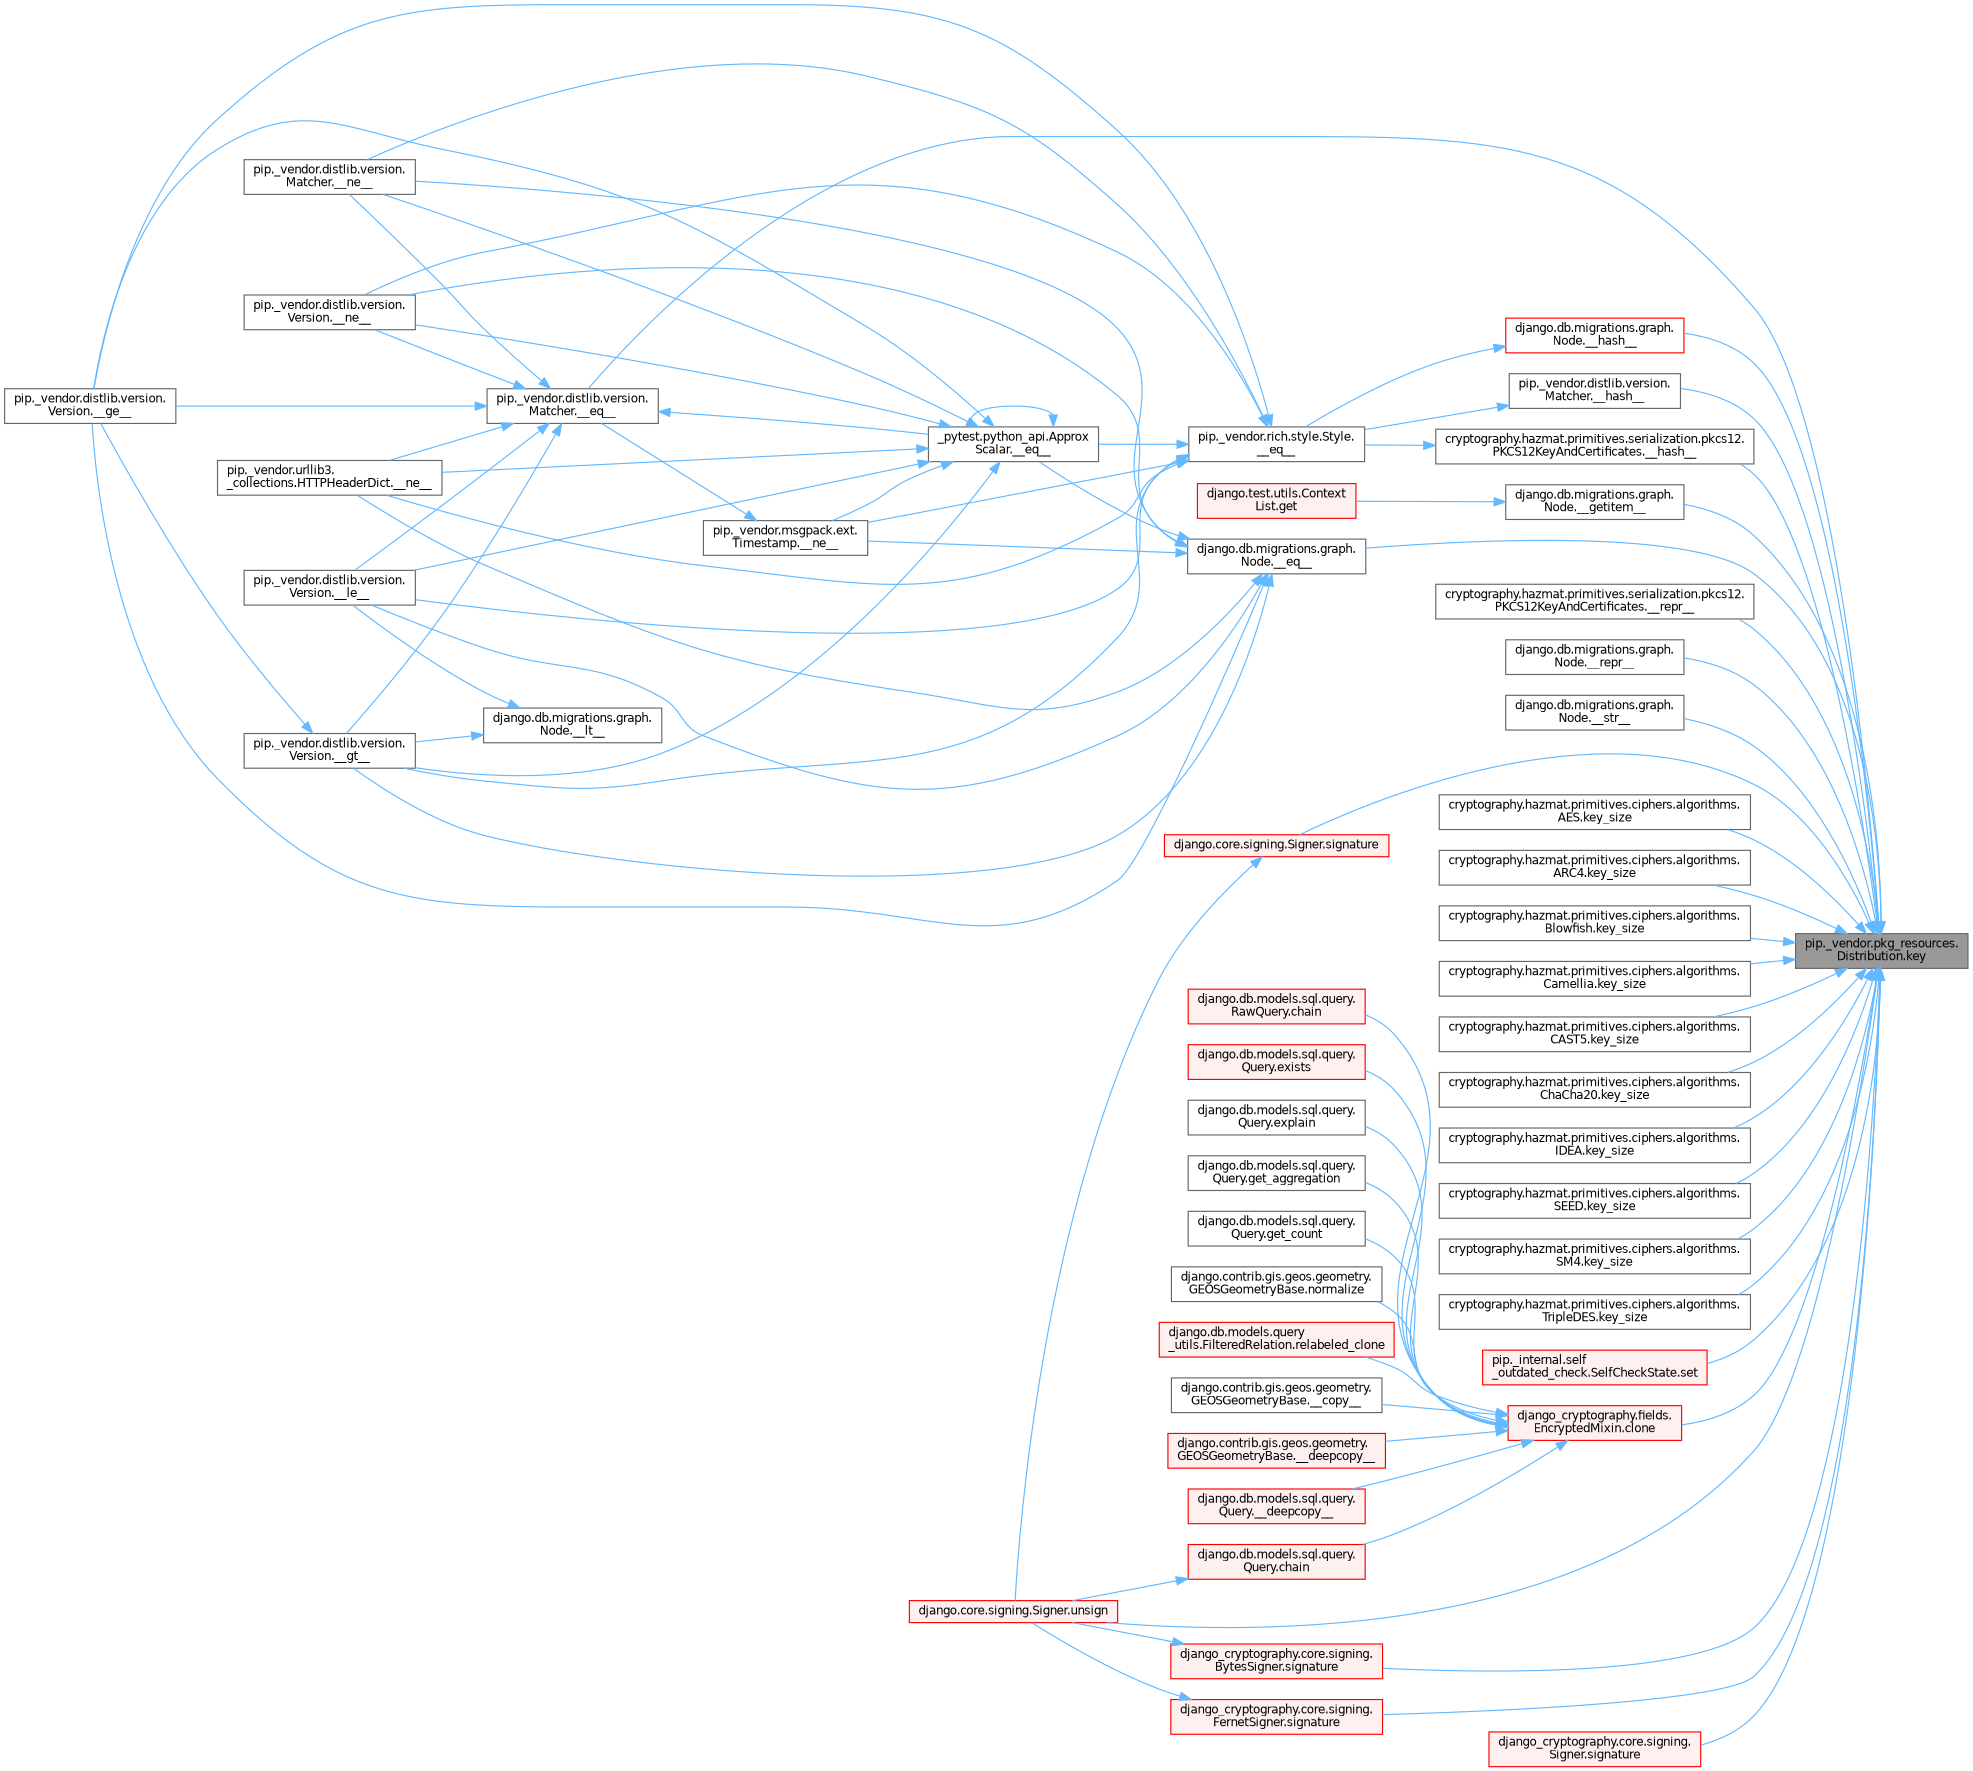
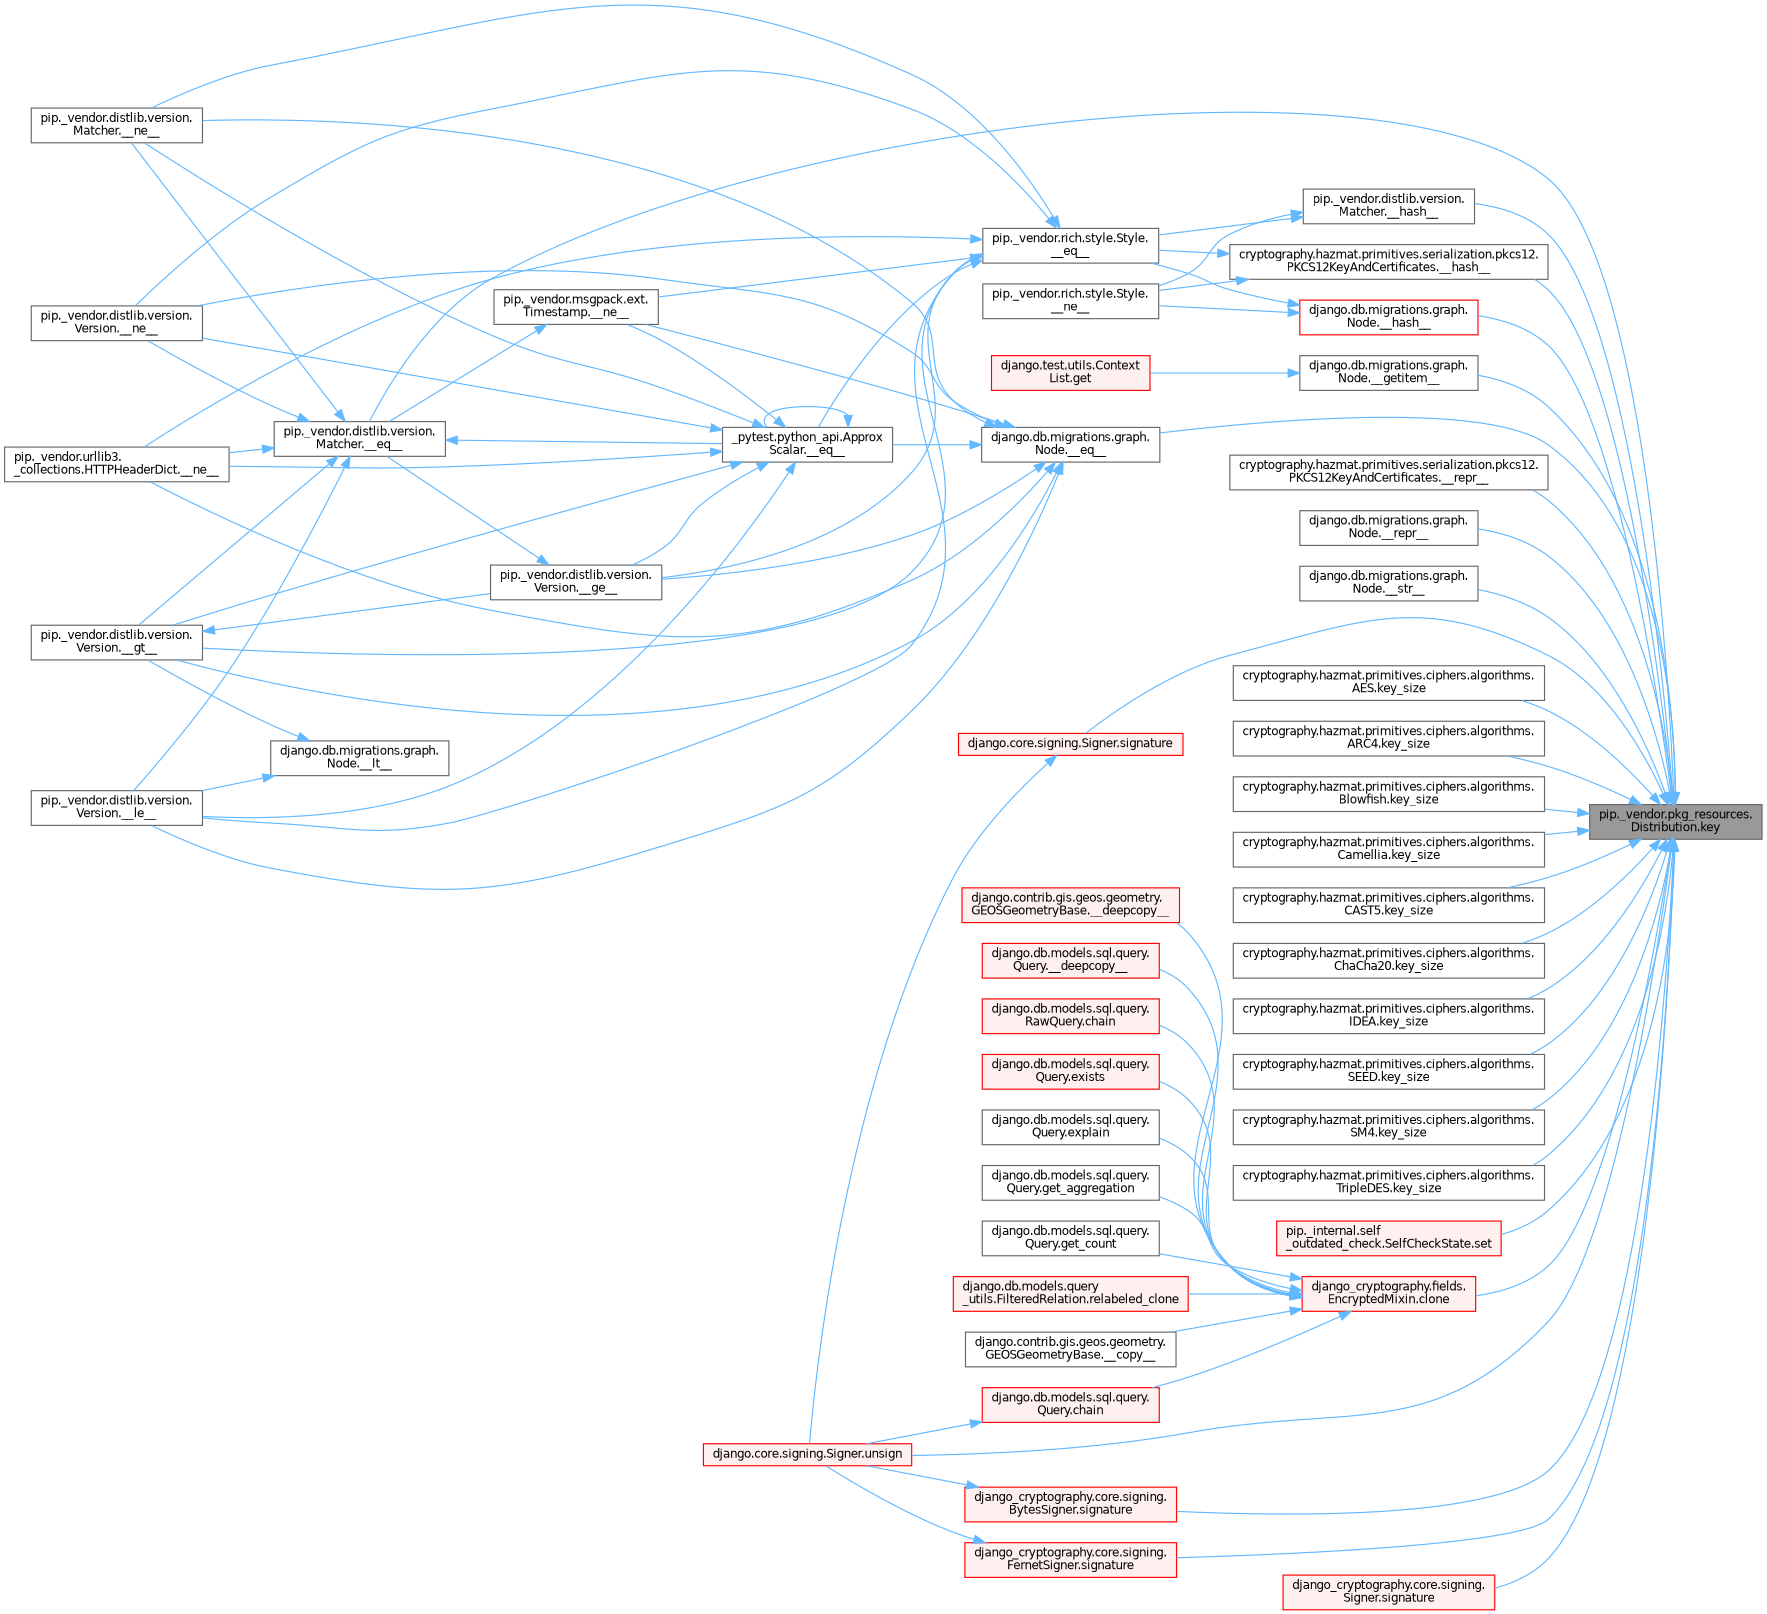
node "pip._vendor.rich.style.Style. __ne__": added
edge "pip._vendor.distlib.version. Version.__ge__" -> "pip._vendor.distlib.version. Matcher.__eq__": reversed
node "django.contrib.gis.geos.geometry. GEOSGeometryBase.normalize": removed
